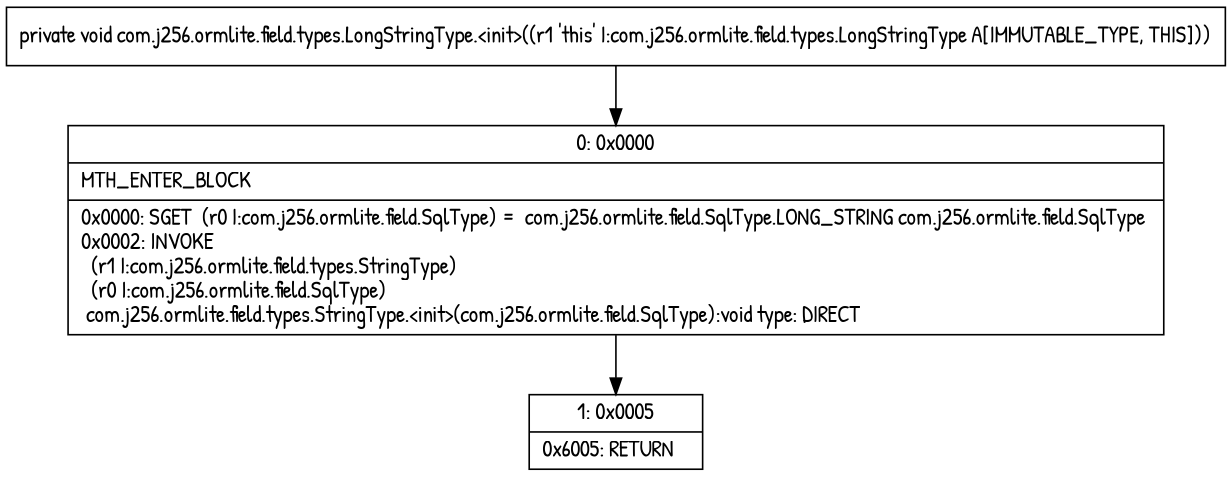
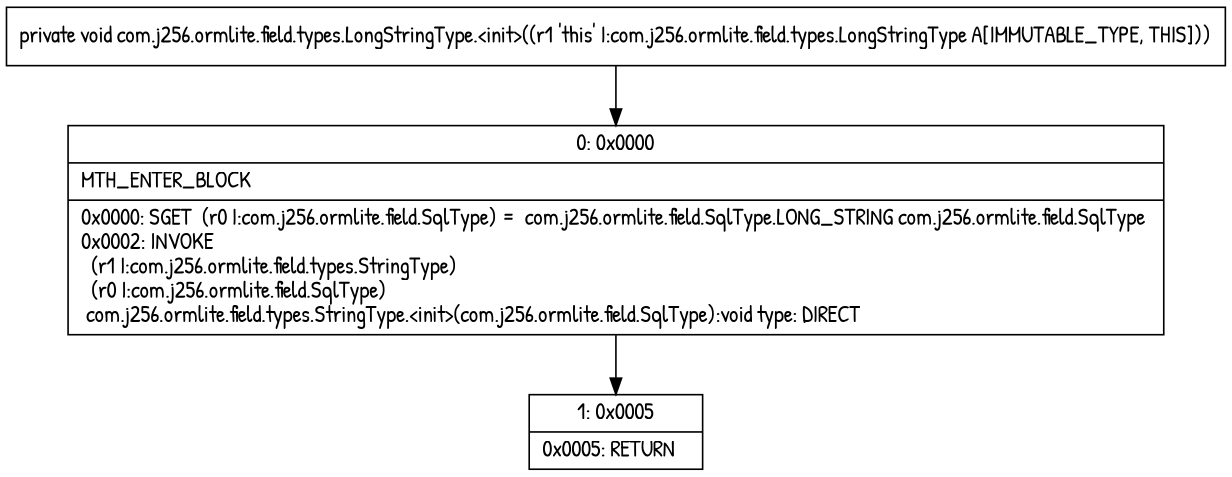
node "1: 0x0005": text "0x6005: RETURN" -> "0x0005: RETURN"
